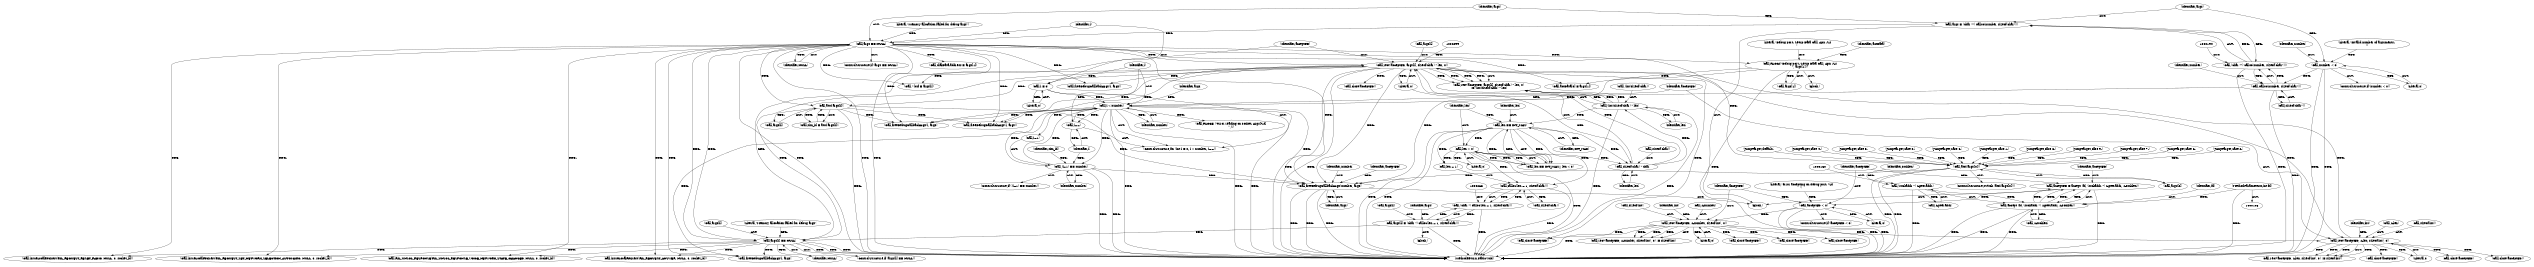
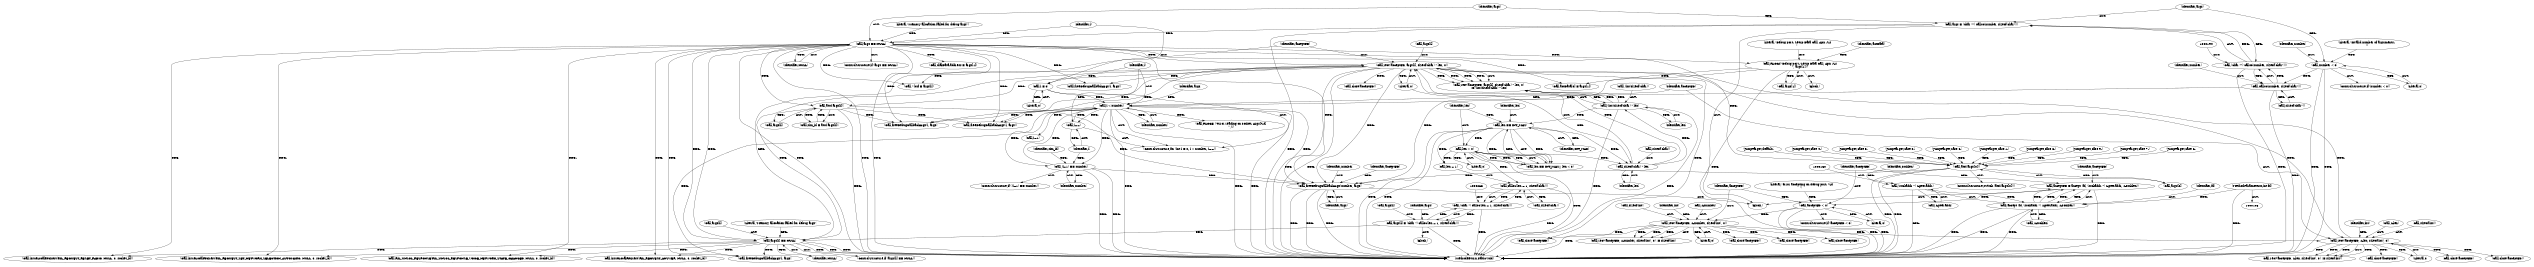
edge "(Call,args = (char **) calloc(number, sizeof(char*)))" -> "(MethodReturn,static void)": added, label "DDG:"
node "1000299": removed
node "(JumpTarget,case 2:)": removed
edge "(Call,len == INT_MAX)" -> "(Call,calloc(len + 1, sizeof(char)))": removed, label "DDG:"
edge "(Call,i+1)" -> "(Call,(i+1) == number)": removed, label "AST:"
node "(Call,sizeof(char) * char)": label "(Call,sizeof(char) * char)" -> "(Call,sizeof(char) * len)"
edge "(Call,(sockaddr *) &peeraddr)" -> "(MethodReturn,static void)": label "DDG: " -> "CFG: "
